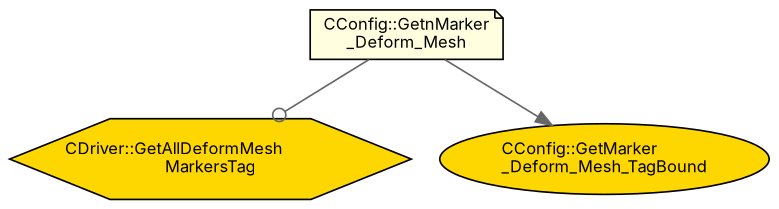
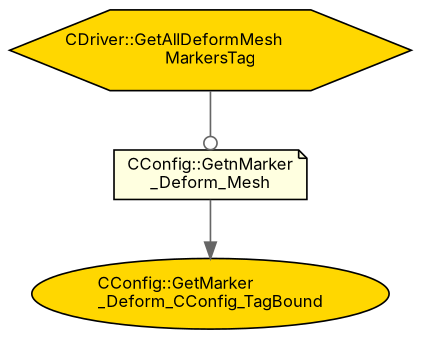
edge "CConfig::GetnMarker _Deform_Mesh" -> "CDriver::GetAllDeformMesh MarkersTag": reversed
node "CConfig::GetMarker _Deform_Mesh_TagBound": label "CConfig::GetMarker _Deform_Mesh_TagBound" -> "CConfig::GetMarker _Deform_CConfig_TagBound"
